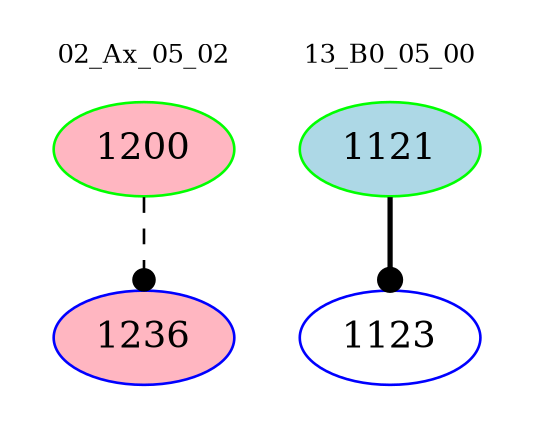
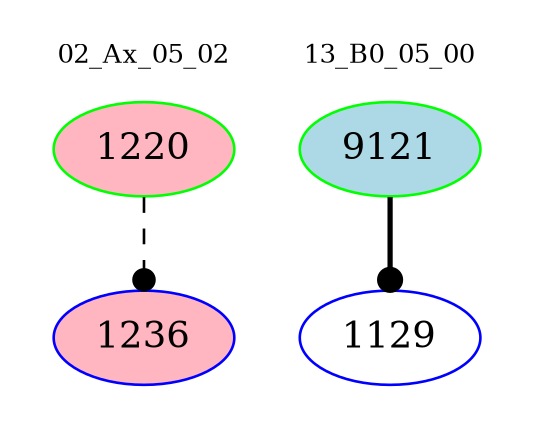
node "1200": label "1200" -> "1220"
node "1121": label "1121" -> "9121"
node "1123": label "1123" -> "1129"
